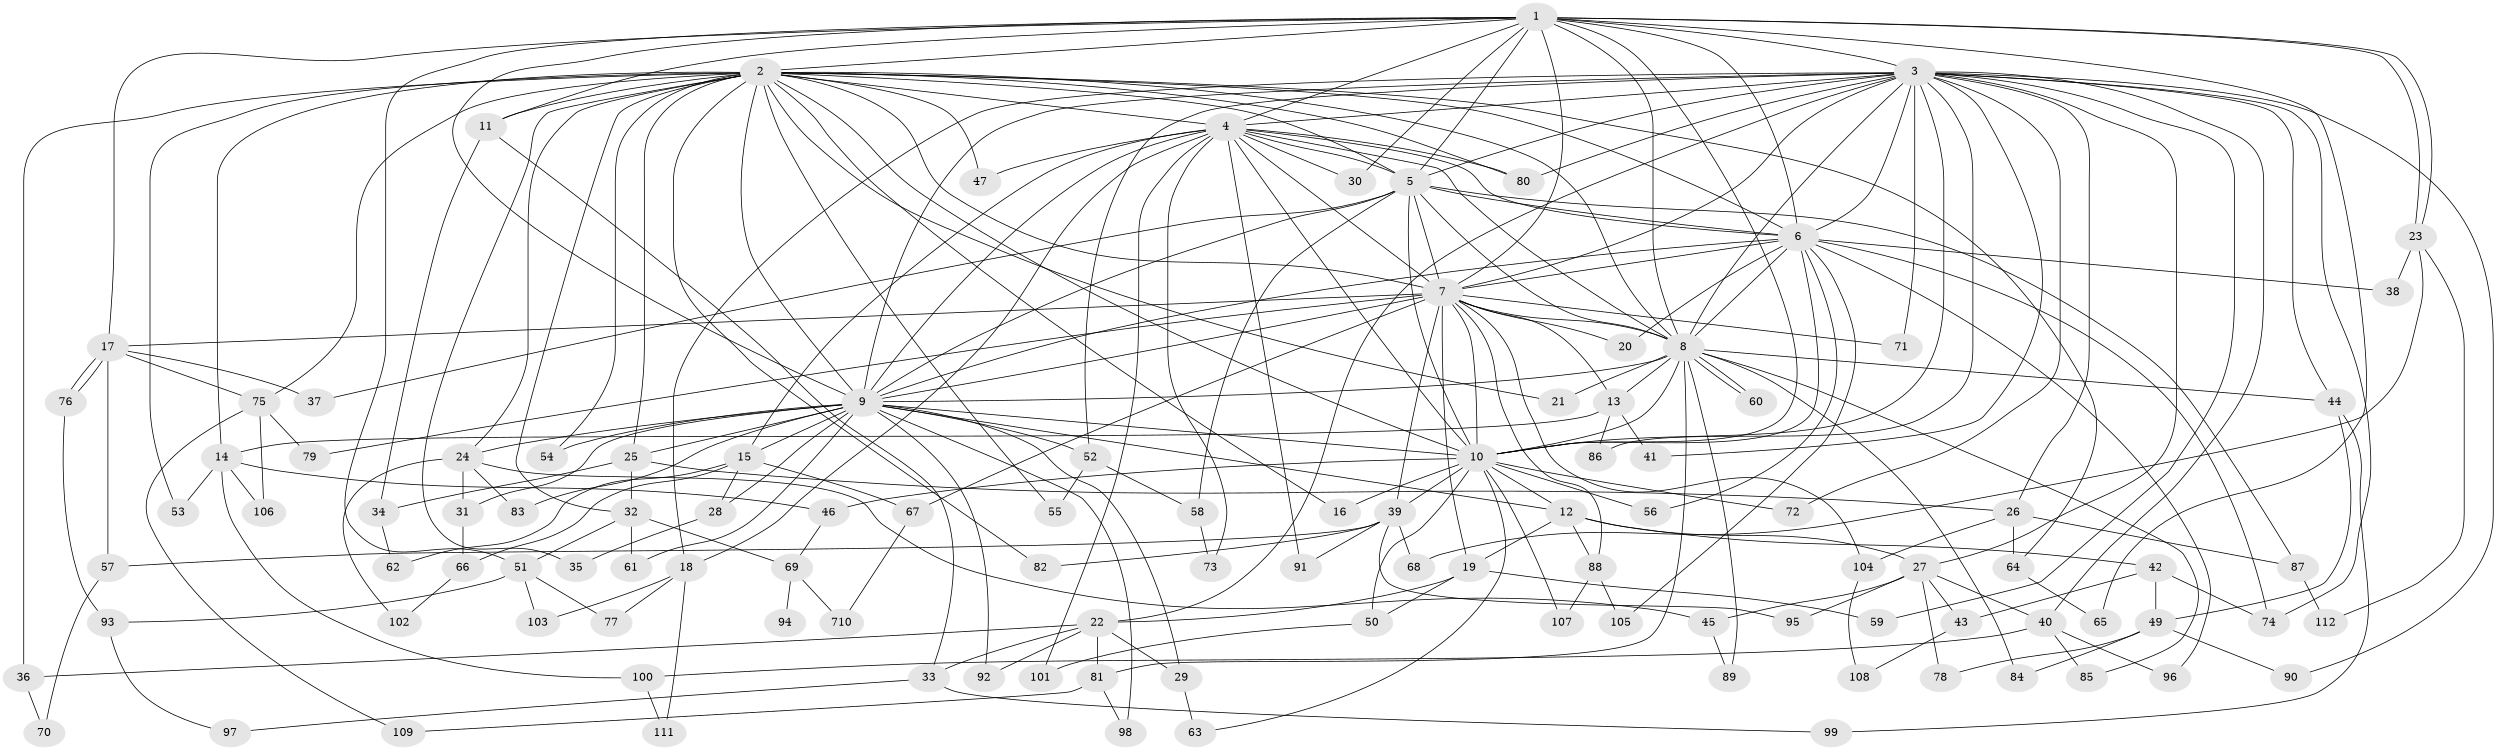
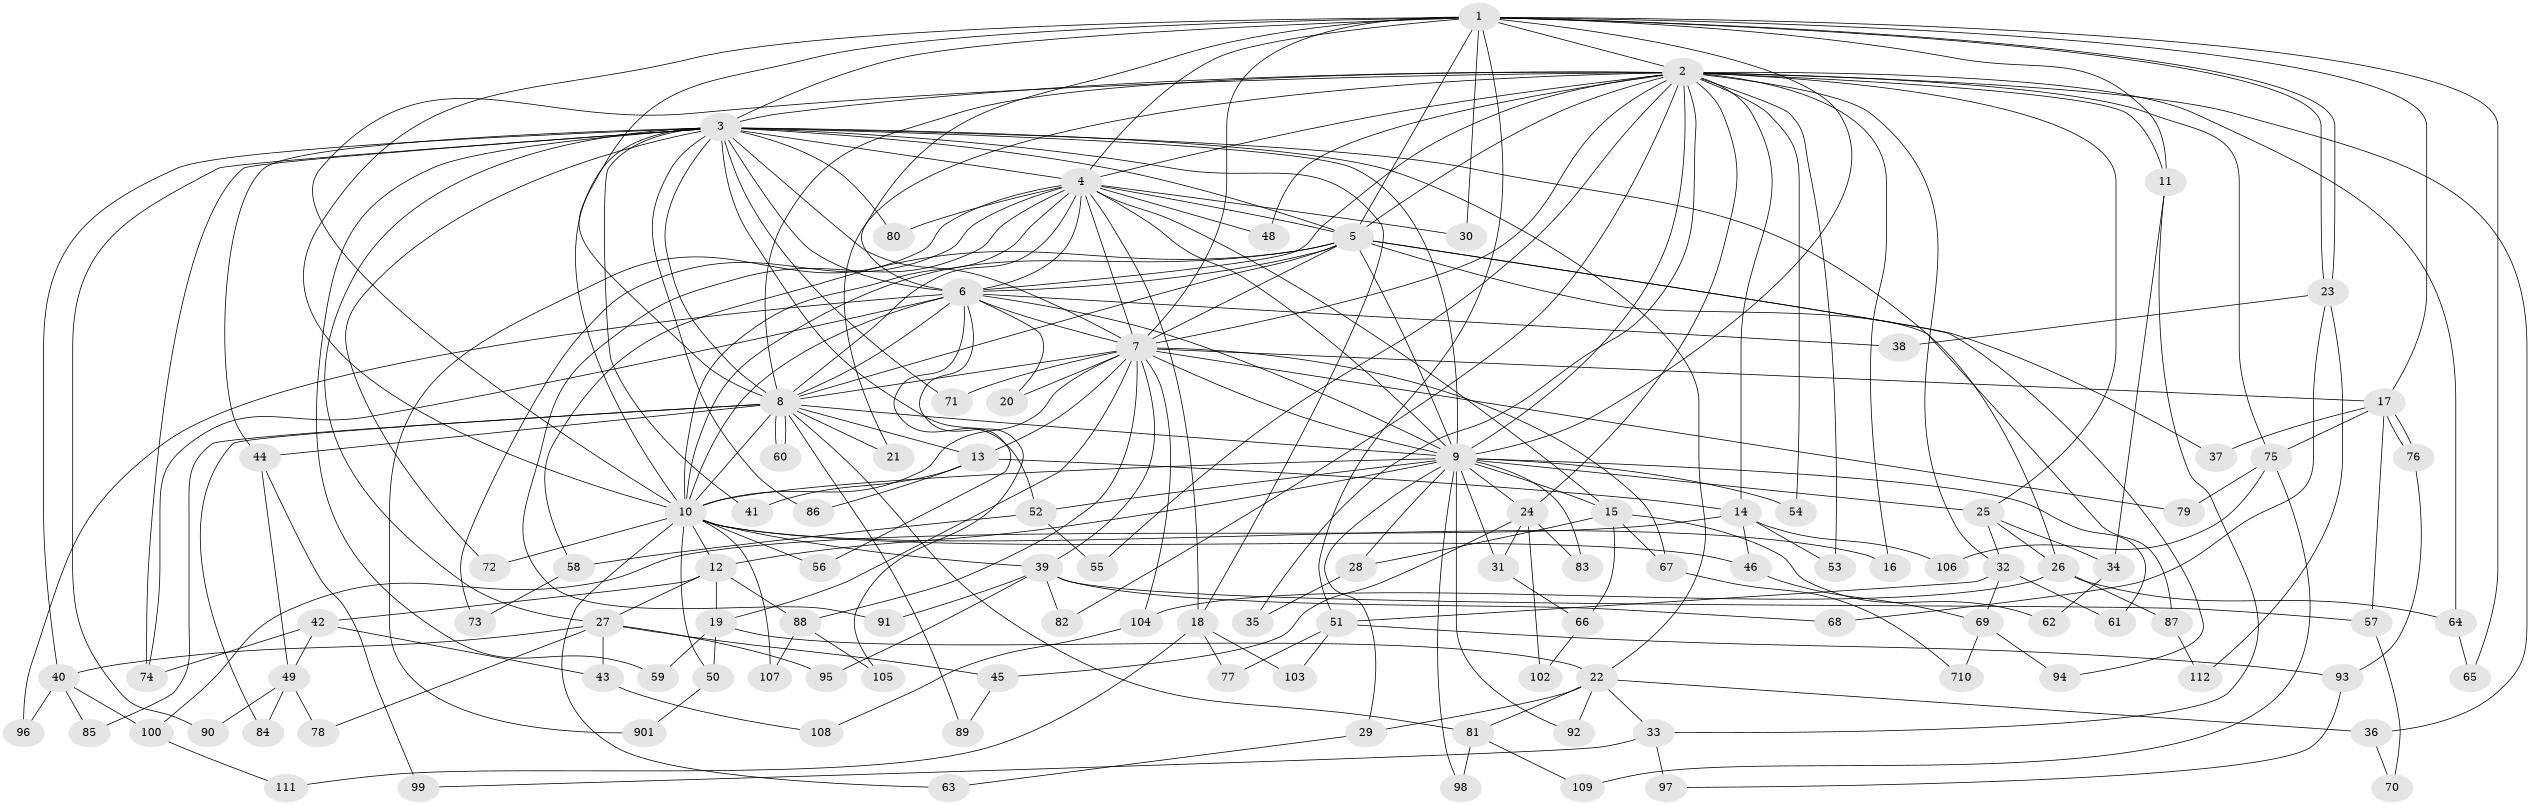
edge "2" -- "80": now "2" -- "3"
node "47": label "47" -> "48"
edge "5" -- "94": added
node "101": label "101" -> "901"
